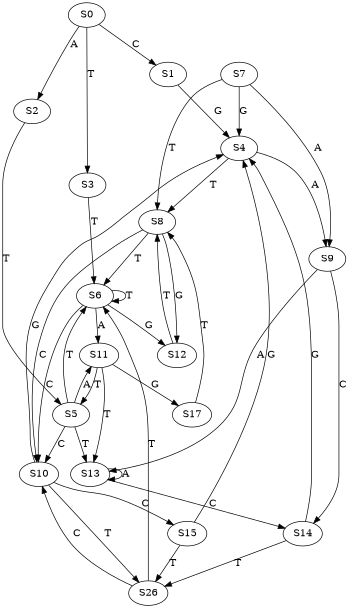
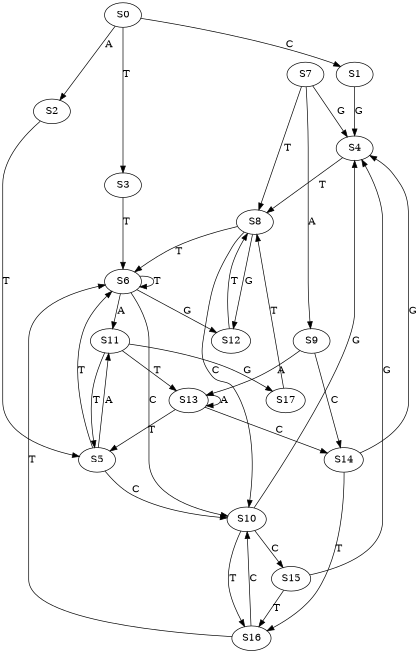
edge "S4" -> "S9": removed, label "A"
edge "S5" -> "S13": reversed
node "S26": label "S26" -> "S16"
